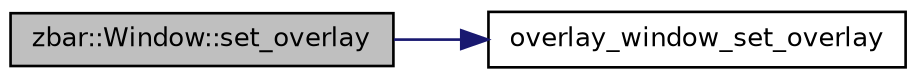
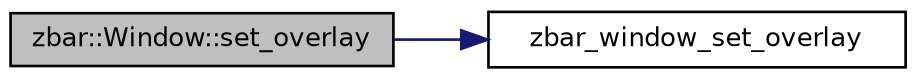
node "overlay_window_set_overlay": label "overlay_window_set_overlay" -> "zbar_window_set_overlay"
